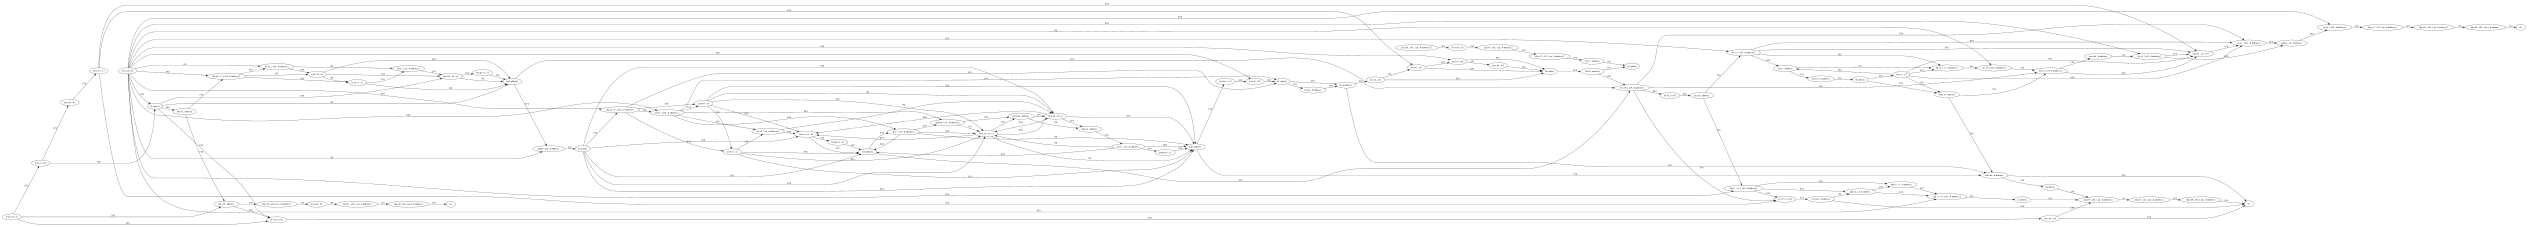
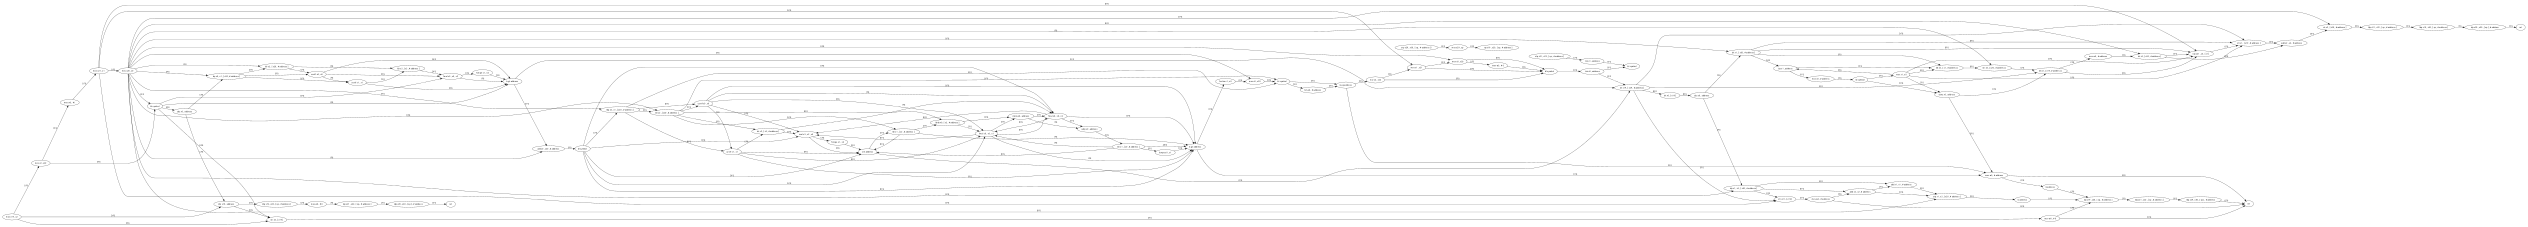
edge "stp x19 , x20 , [ sp , # address ]" -> "stp x21 , x22 , [ sp , # address ]": removed, label "CFG"
edge "mov x21 , x1" -> "mov x20 , x0": added, label "CFG"
edge "ldr s1 , [ x2 , # address ]" -> "fmul s0 , s0 , s1": removed, label "DFG"
